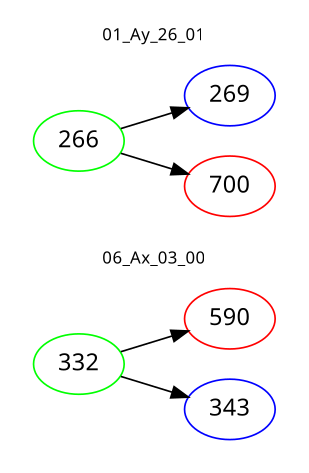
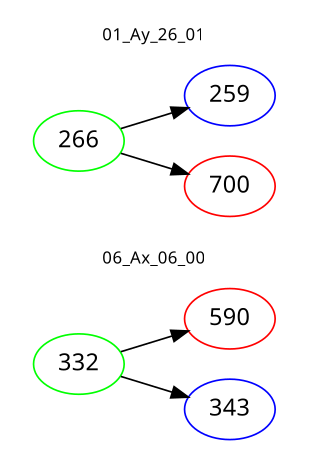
node "269": label "269" -> "259"
cluster "06_Ax_03_00": label "06_Ax_03_00" -> "06_Ax_06_00"
